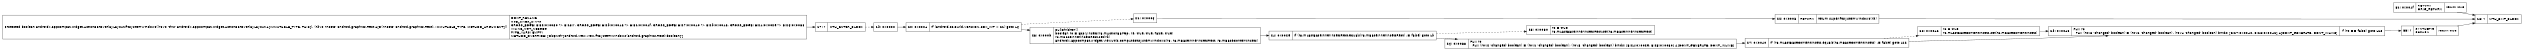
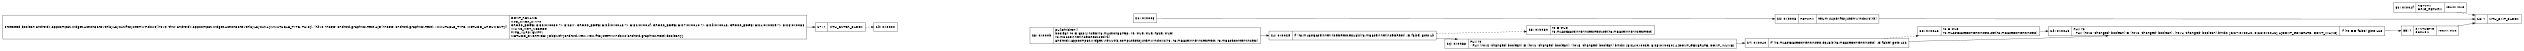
edge "31: 0x004f" -> "18: ?": style solid -> dashed
node "20: 0x0004": removed
